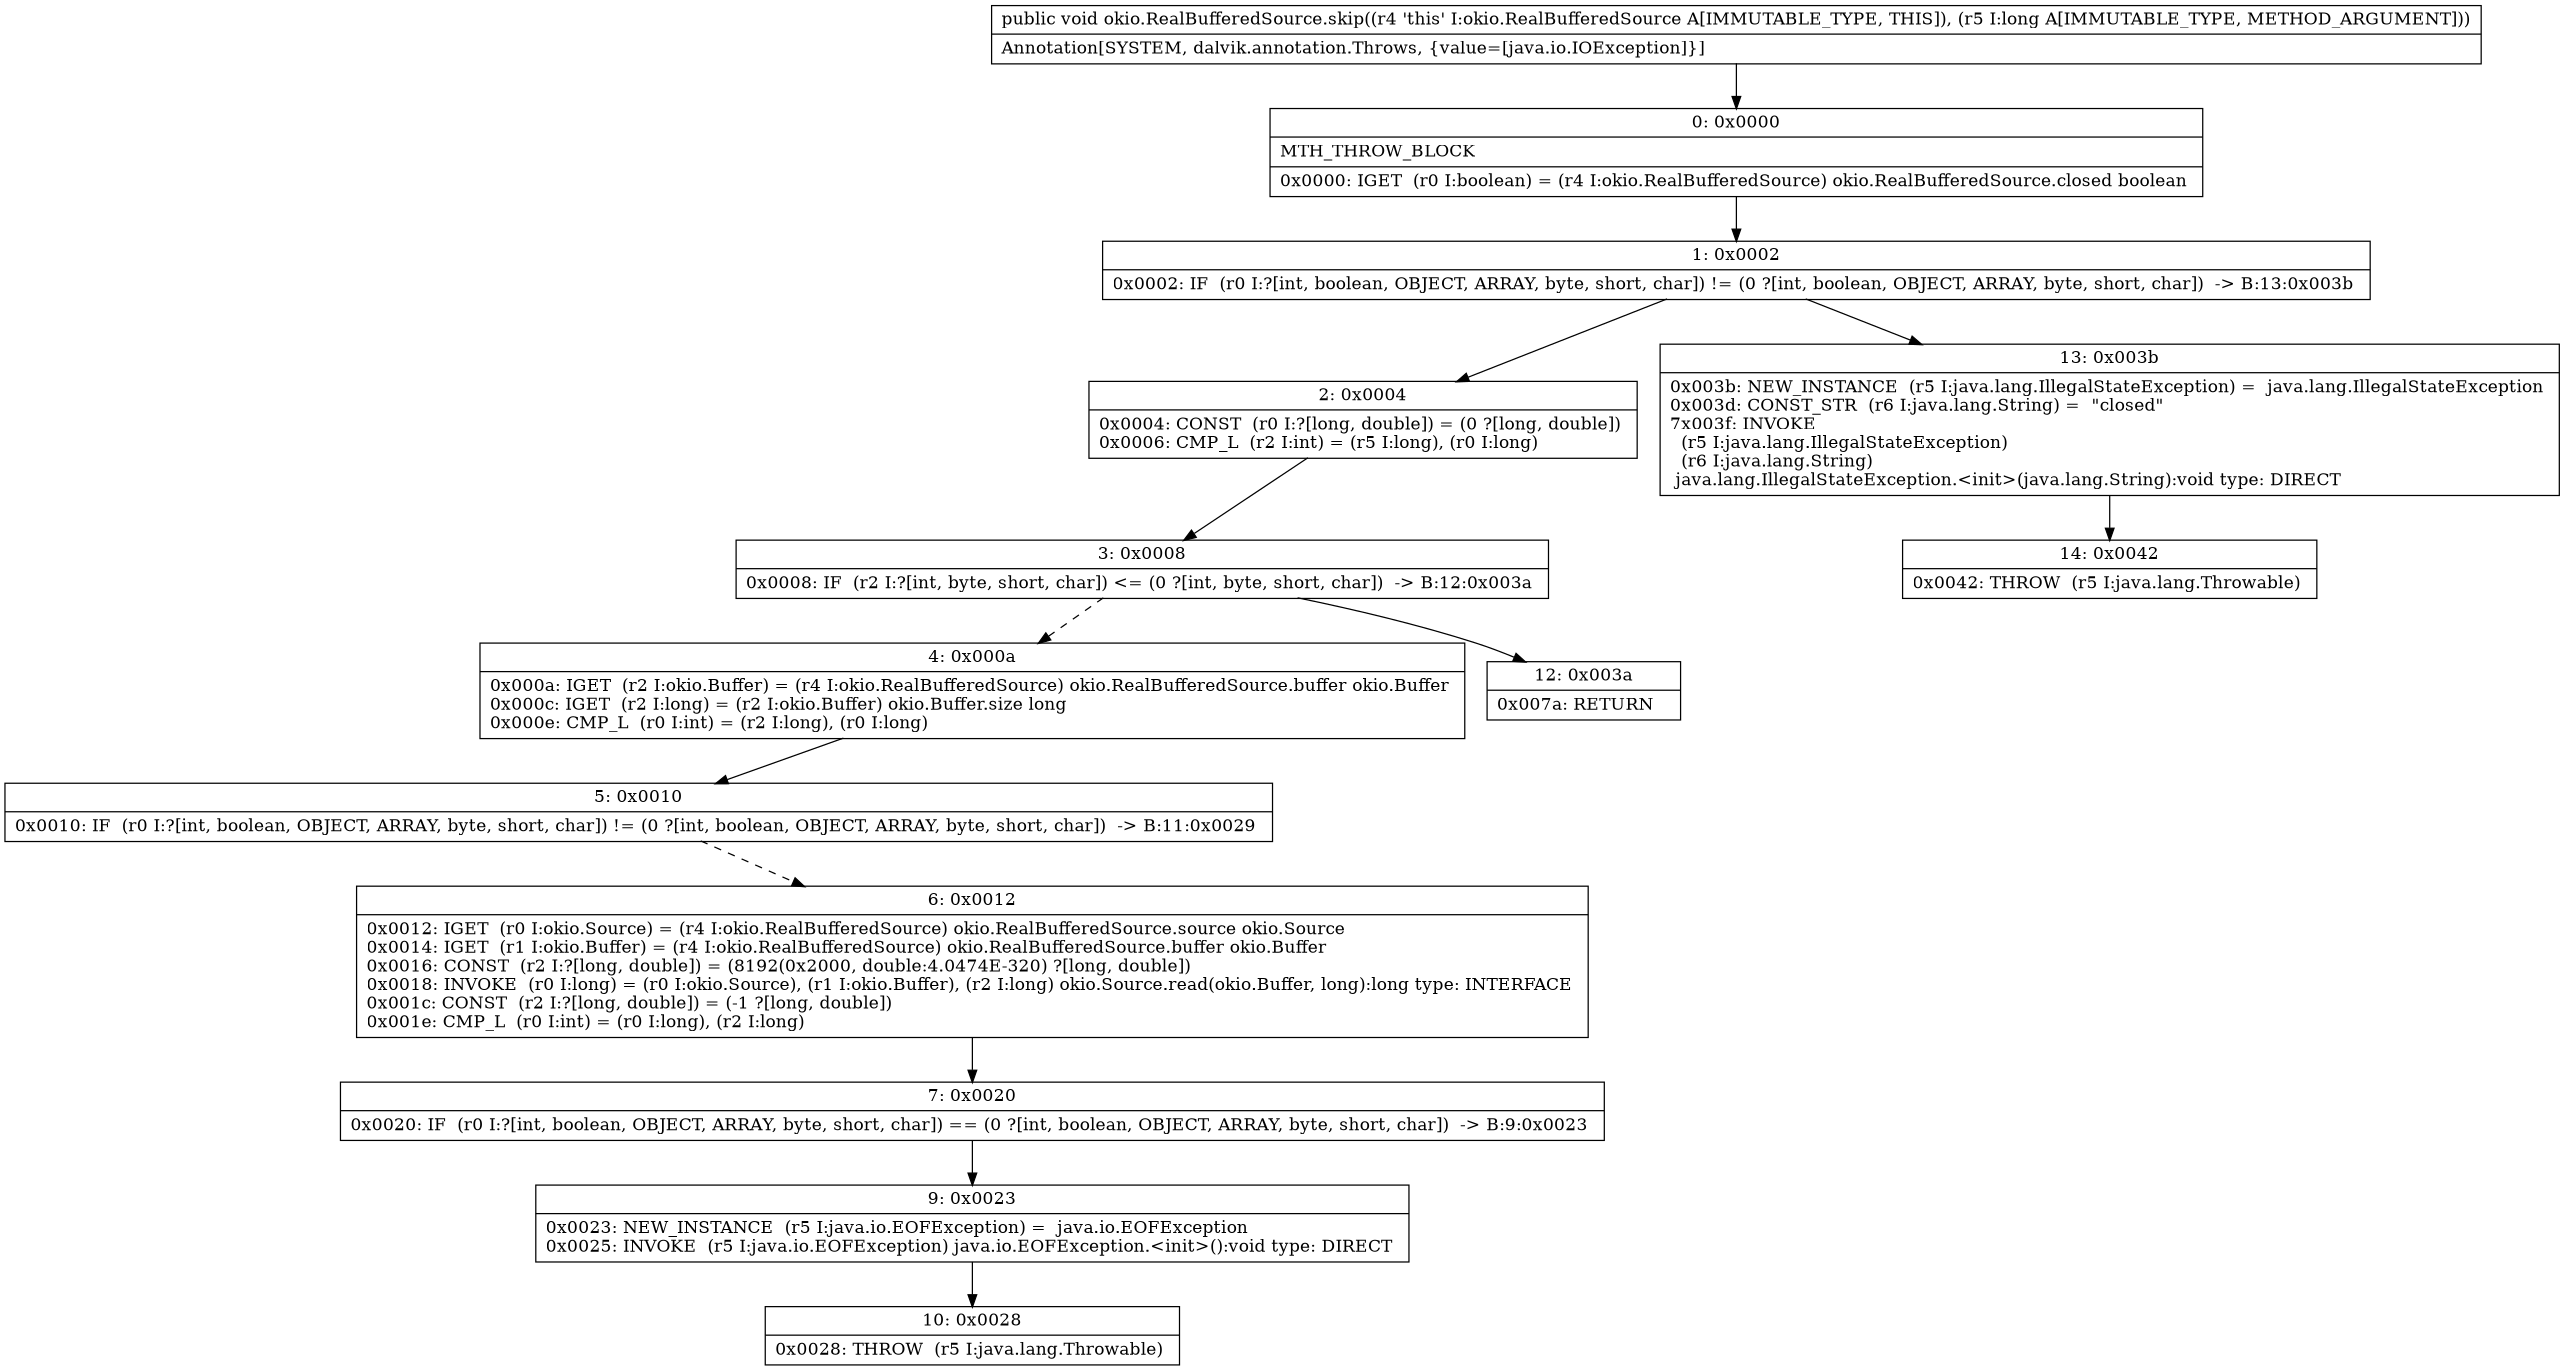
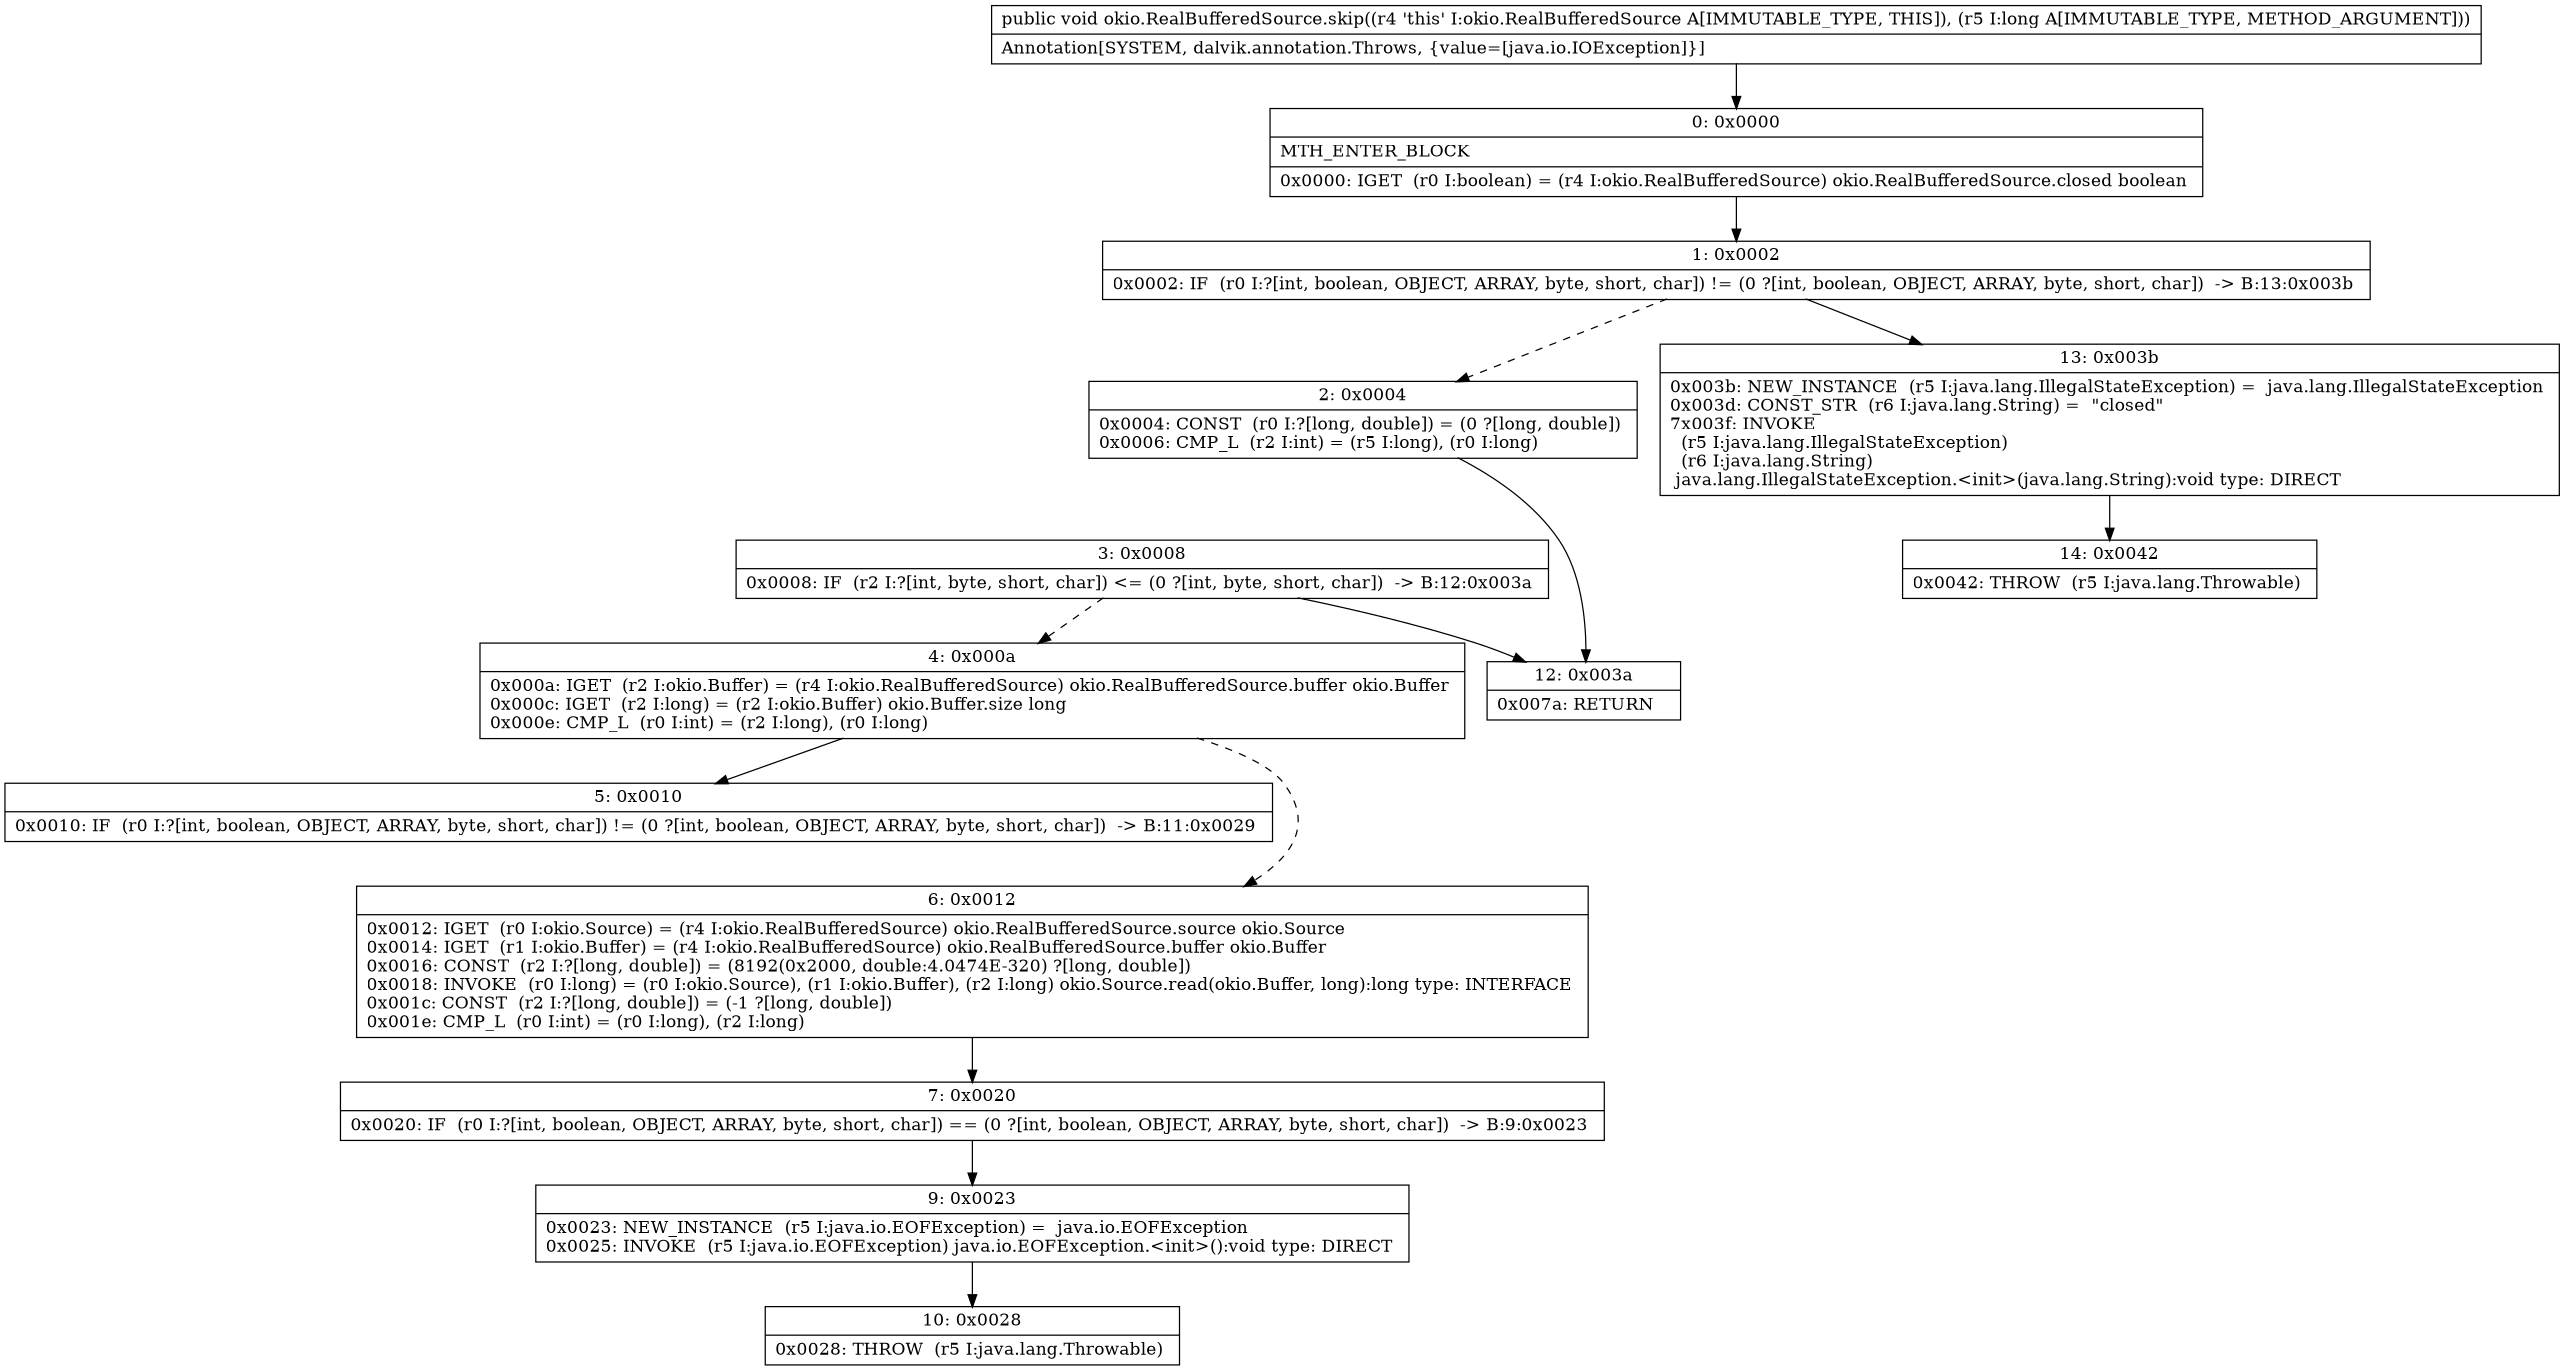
node "0: 0x0000": text "MTH_THROW_BLOCK" -> "MTH_ENTER_BLOCK"
edge "1: 0x0002" -> "2: 0x0004": style solid -> dashed
edge "2: 0x0004" -> "3: 0x0008": now "2: 0x0004" -> "12: 0x003a"
edge "5: 0x0010" -> "6: 0x0012": now "4: 0x000a" -> "6: 0x0012"
